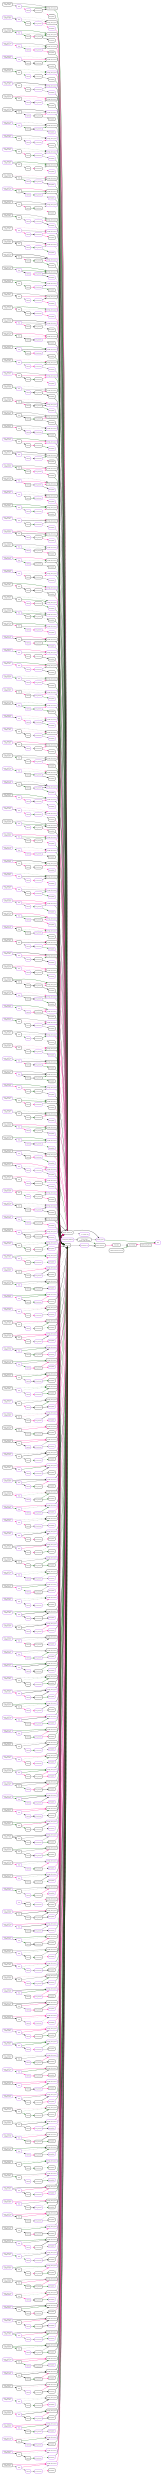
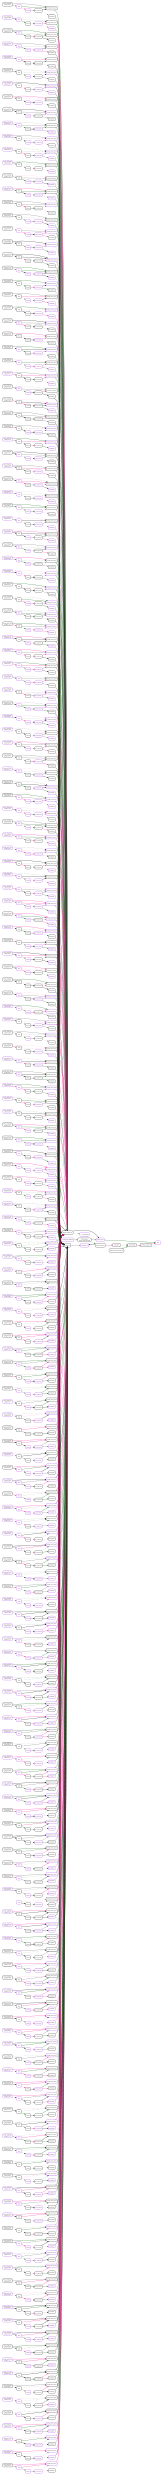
node "merge_with_flash sample: 2378": color purple -> black
edge "create_biom_phinch" -> "add_metadata": reversed
edge "dereplicate_all" -> "assign_taxonomy": reversed
